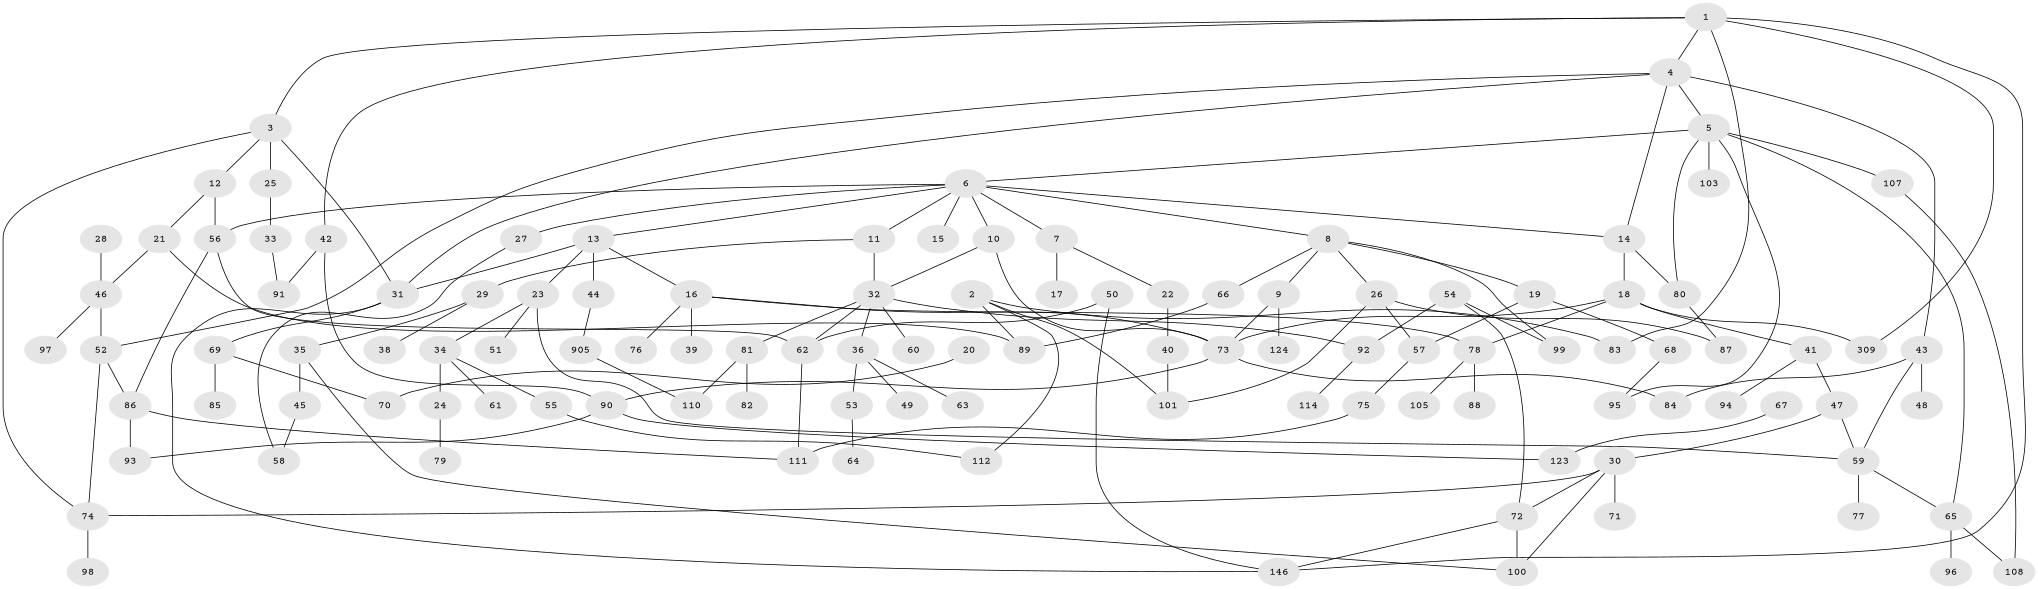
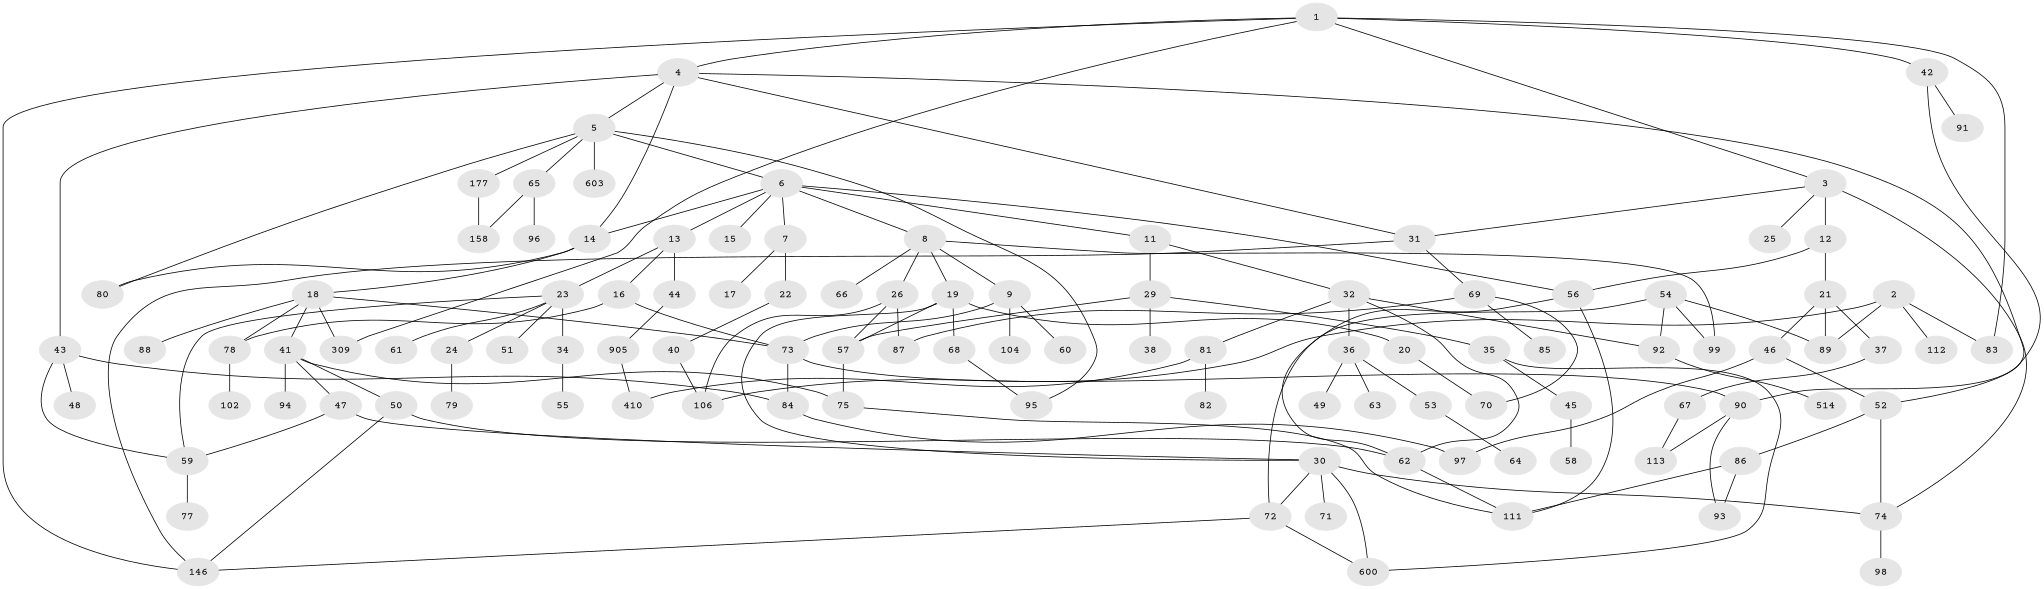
node "103": label "103" -> "603"
node "107": label "107" -> "177"
node "28": removed
node "33": removed
node "27": removed
node "10": removed
edge "13" -- "31": removed
edge "29" -- "57": added
edge "32" -- "60": now "9" -- "60"
edge "56" -- "86": now "56" -- "111"
edge "19" -- "20": added
edge "80" -- "87": now "69" -- "87"
edge "66" -- "89": now "54" -- "89"
node "76": removed
node "39": removed
node "124": label "124" -> "104"
node "37": added
edge "41" -- "50": added
edge "41" -- "75": added
edge "34" -- "61": now "23" -- "61"
edge "34" -- "24": now "23" -- "24"
edge "78" -- "88": now "18" -- "88"
node "110": label "110" -> "410"
node "101": label "101" -> "106"
node "114": label "114" -> "514"
node "105": label "105" -> "102"
edge "84" -- "97": added
edge "19" -- "30": added
edge "55" -- "112": removed
node "123": label "123" -> "113"
edge "59" -- "65": removed
node "100": label "100" -> "600"
node "108": label "108" -> "158"
